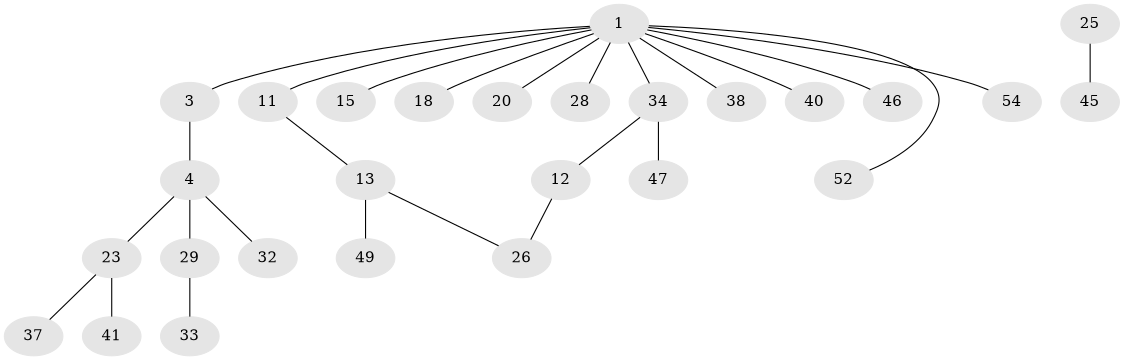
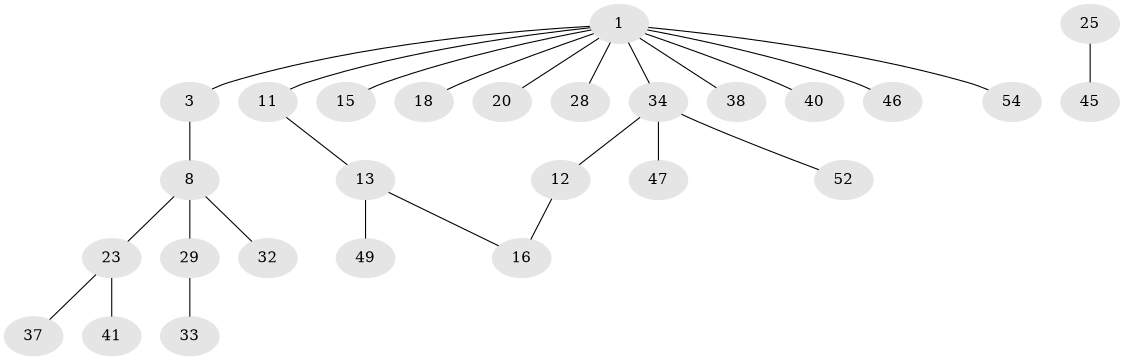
edge "1" -- "52": now "34" -- "52"
node "4": label "4" -> "8"
node "26": label "26" -> "16"
